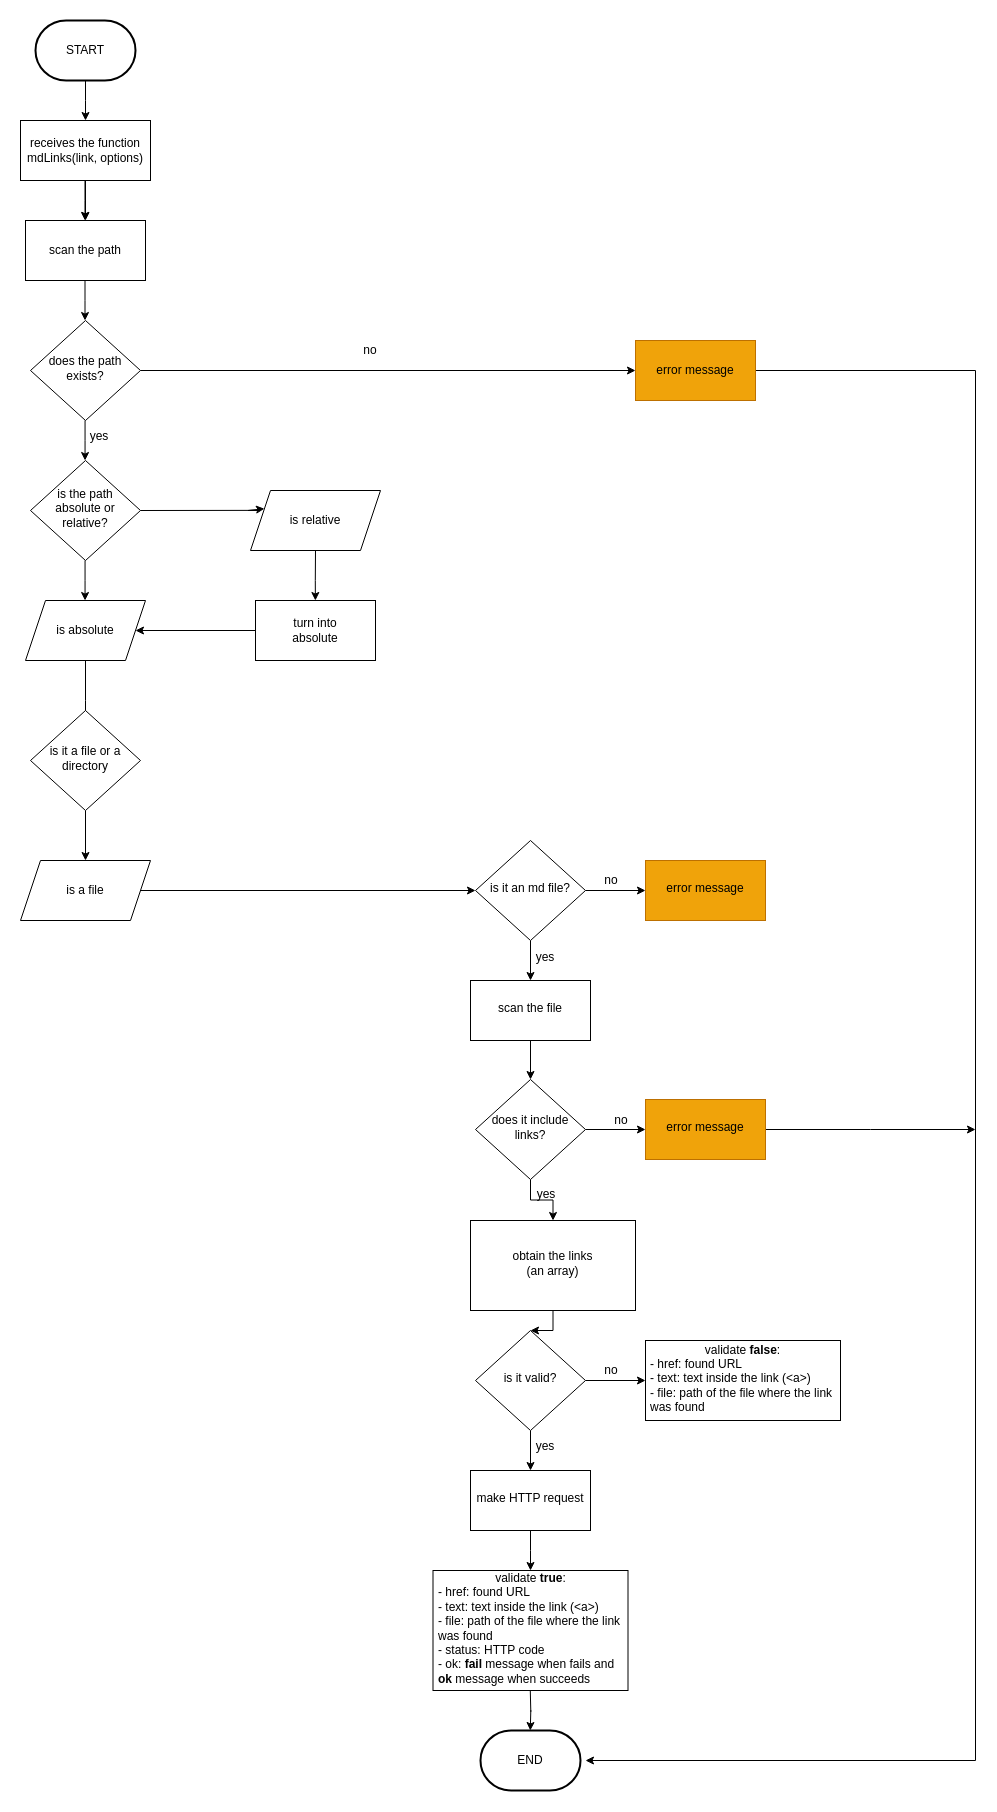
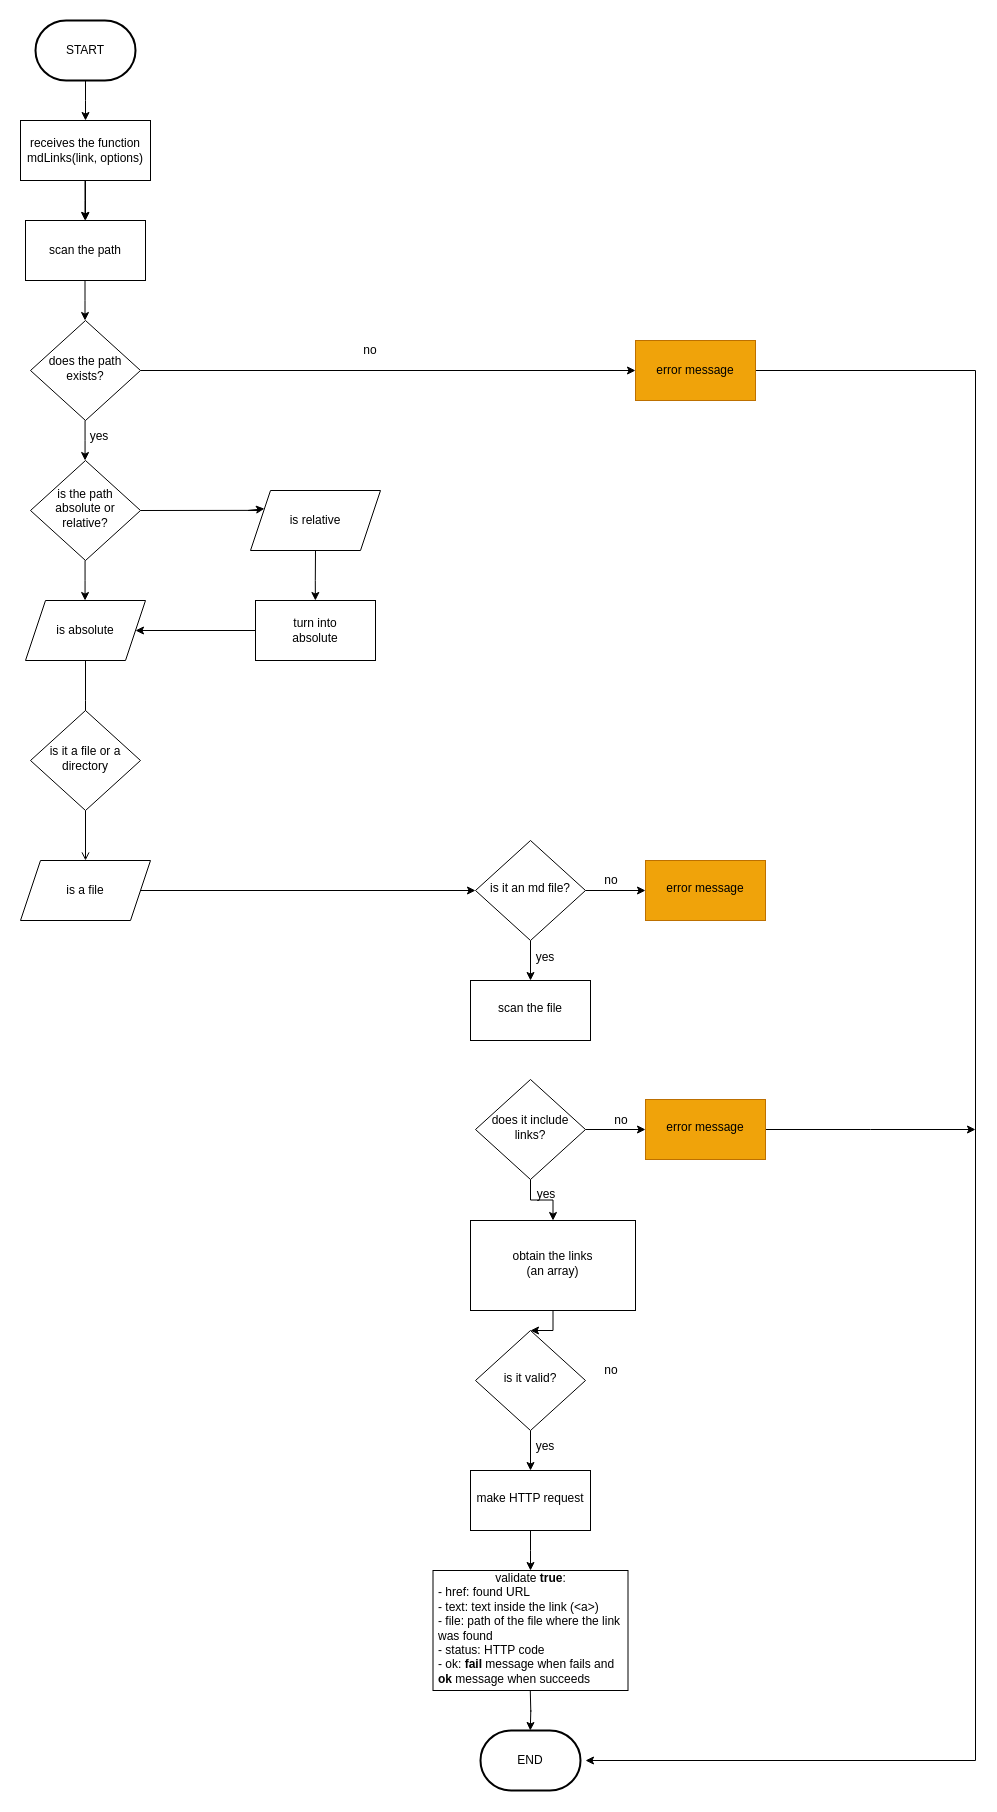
edge "is it a file or a directory" -> "is a file": arrowhead classic -> open
edge "scan the file" -> "does it include links?": removed
edge "is it valid?" -> "validate false: - href: found URL - text: text inside the link (<a>) - file: path of the file where the link was found": removed
node "validate false: - href: found URL - text: text inside the link (<a>) - file: path of the file where the link was found": removed
